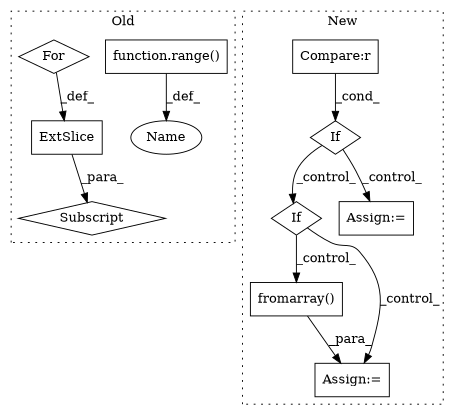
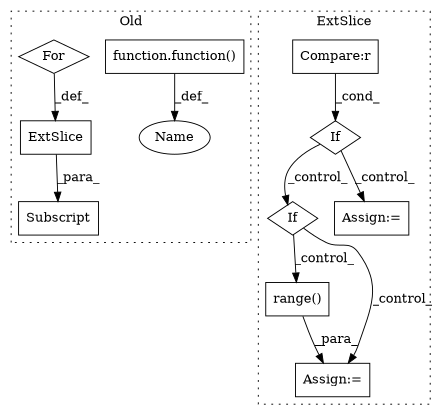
cluster "New": label "New" -> "ExtSlice"
node "function.range()": label "function.range()" -> "function.function()"
node "Subscript": shape diamond -> box
node "fromarray()": label "fromarray()" -> "range()"
